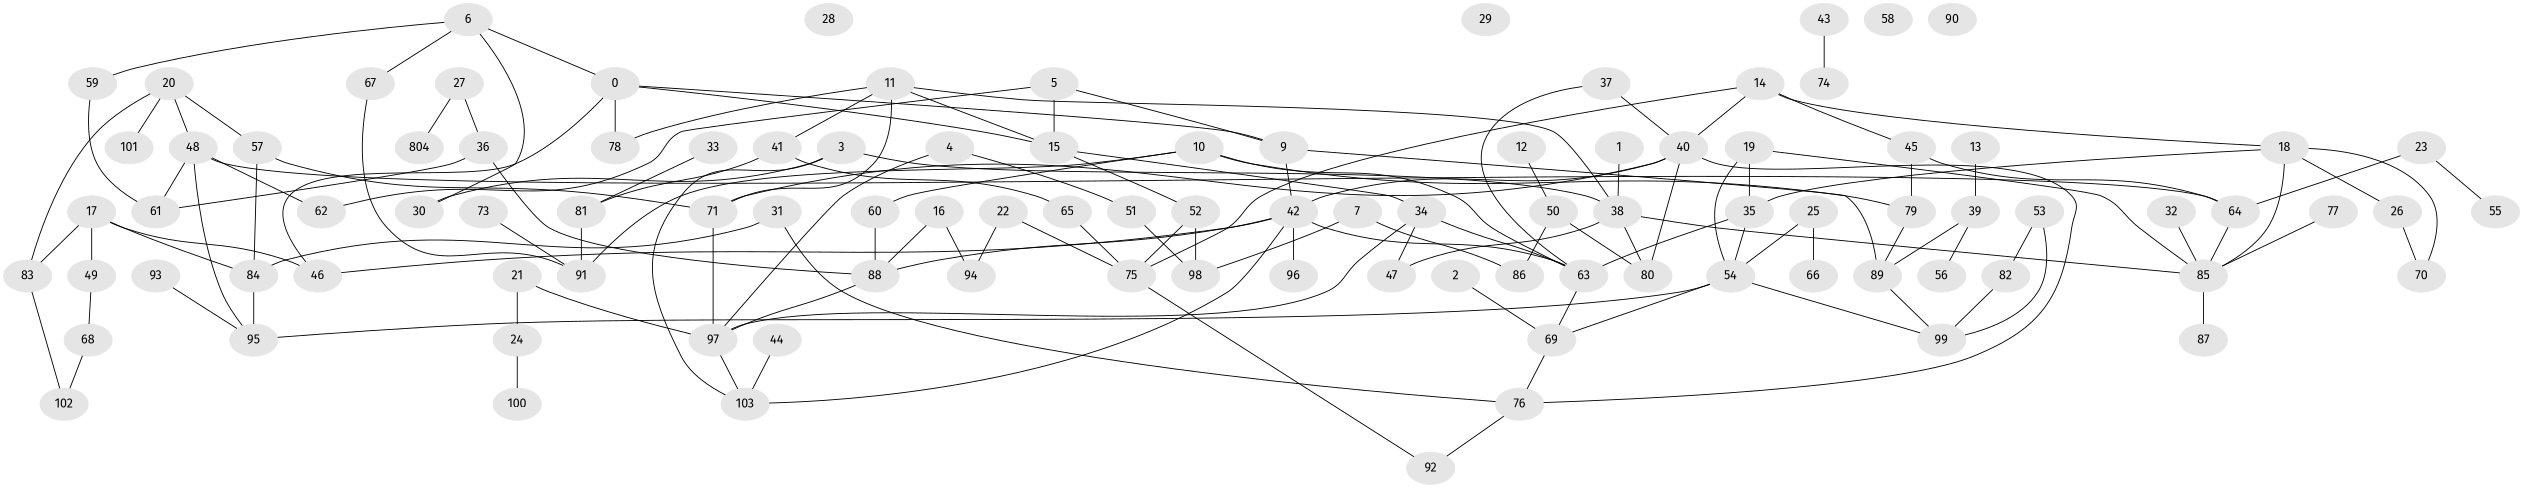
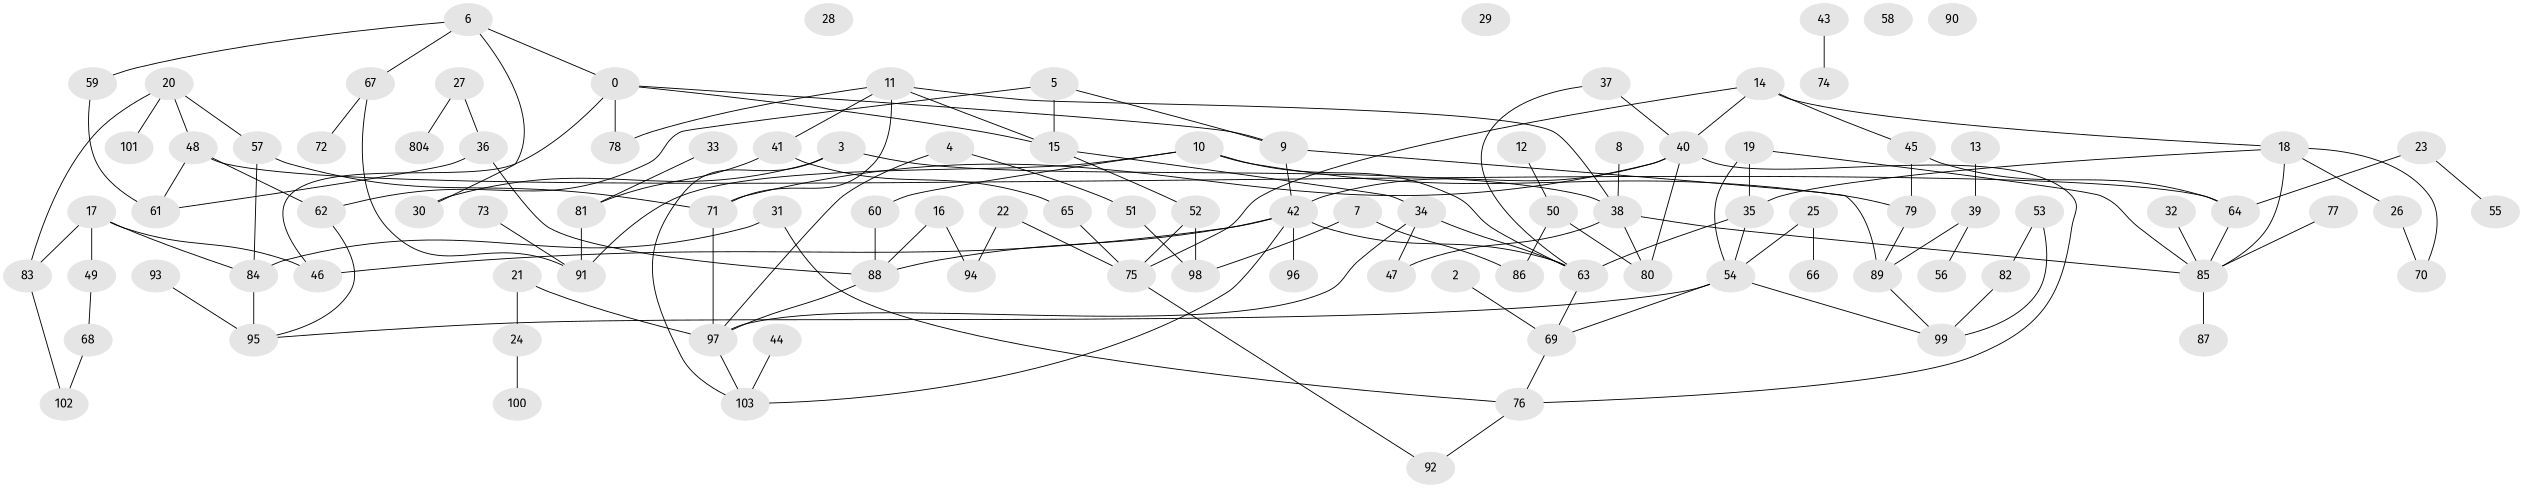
node "72": added
node "1": label "1" -> "8"
edge "48" -- "95": now "62" -- "95"
